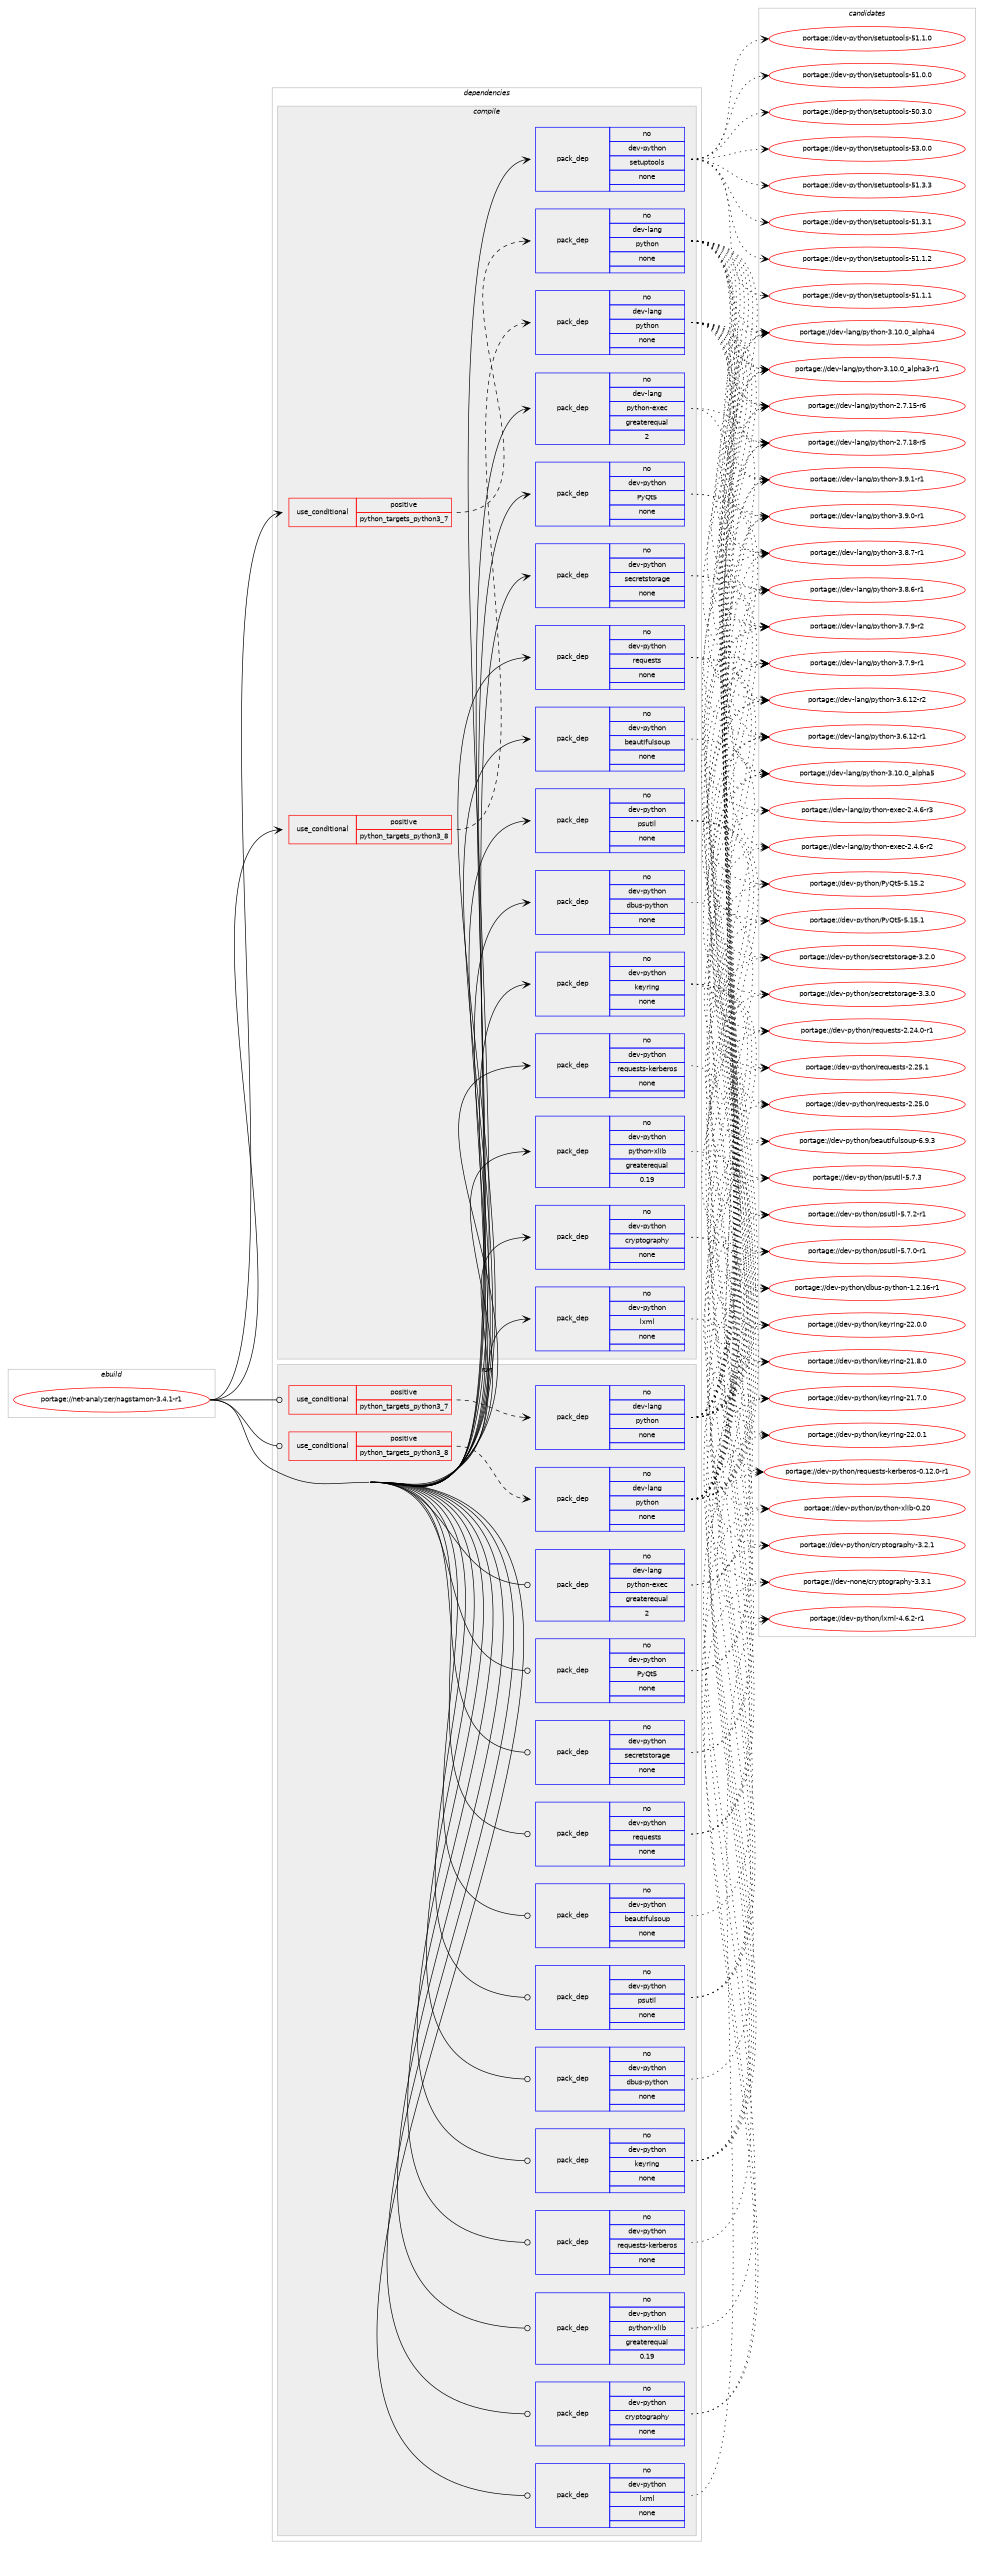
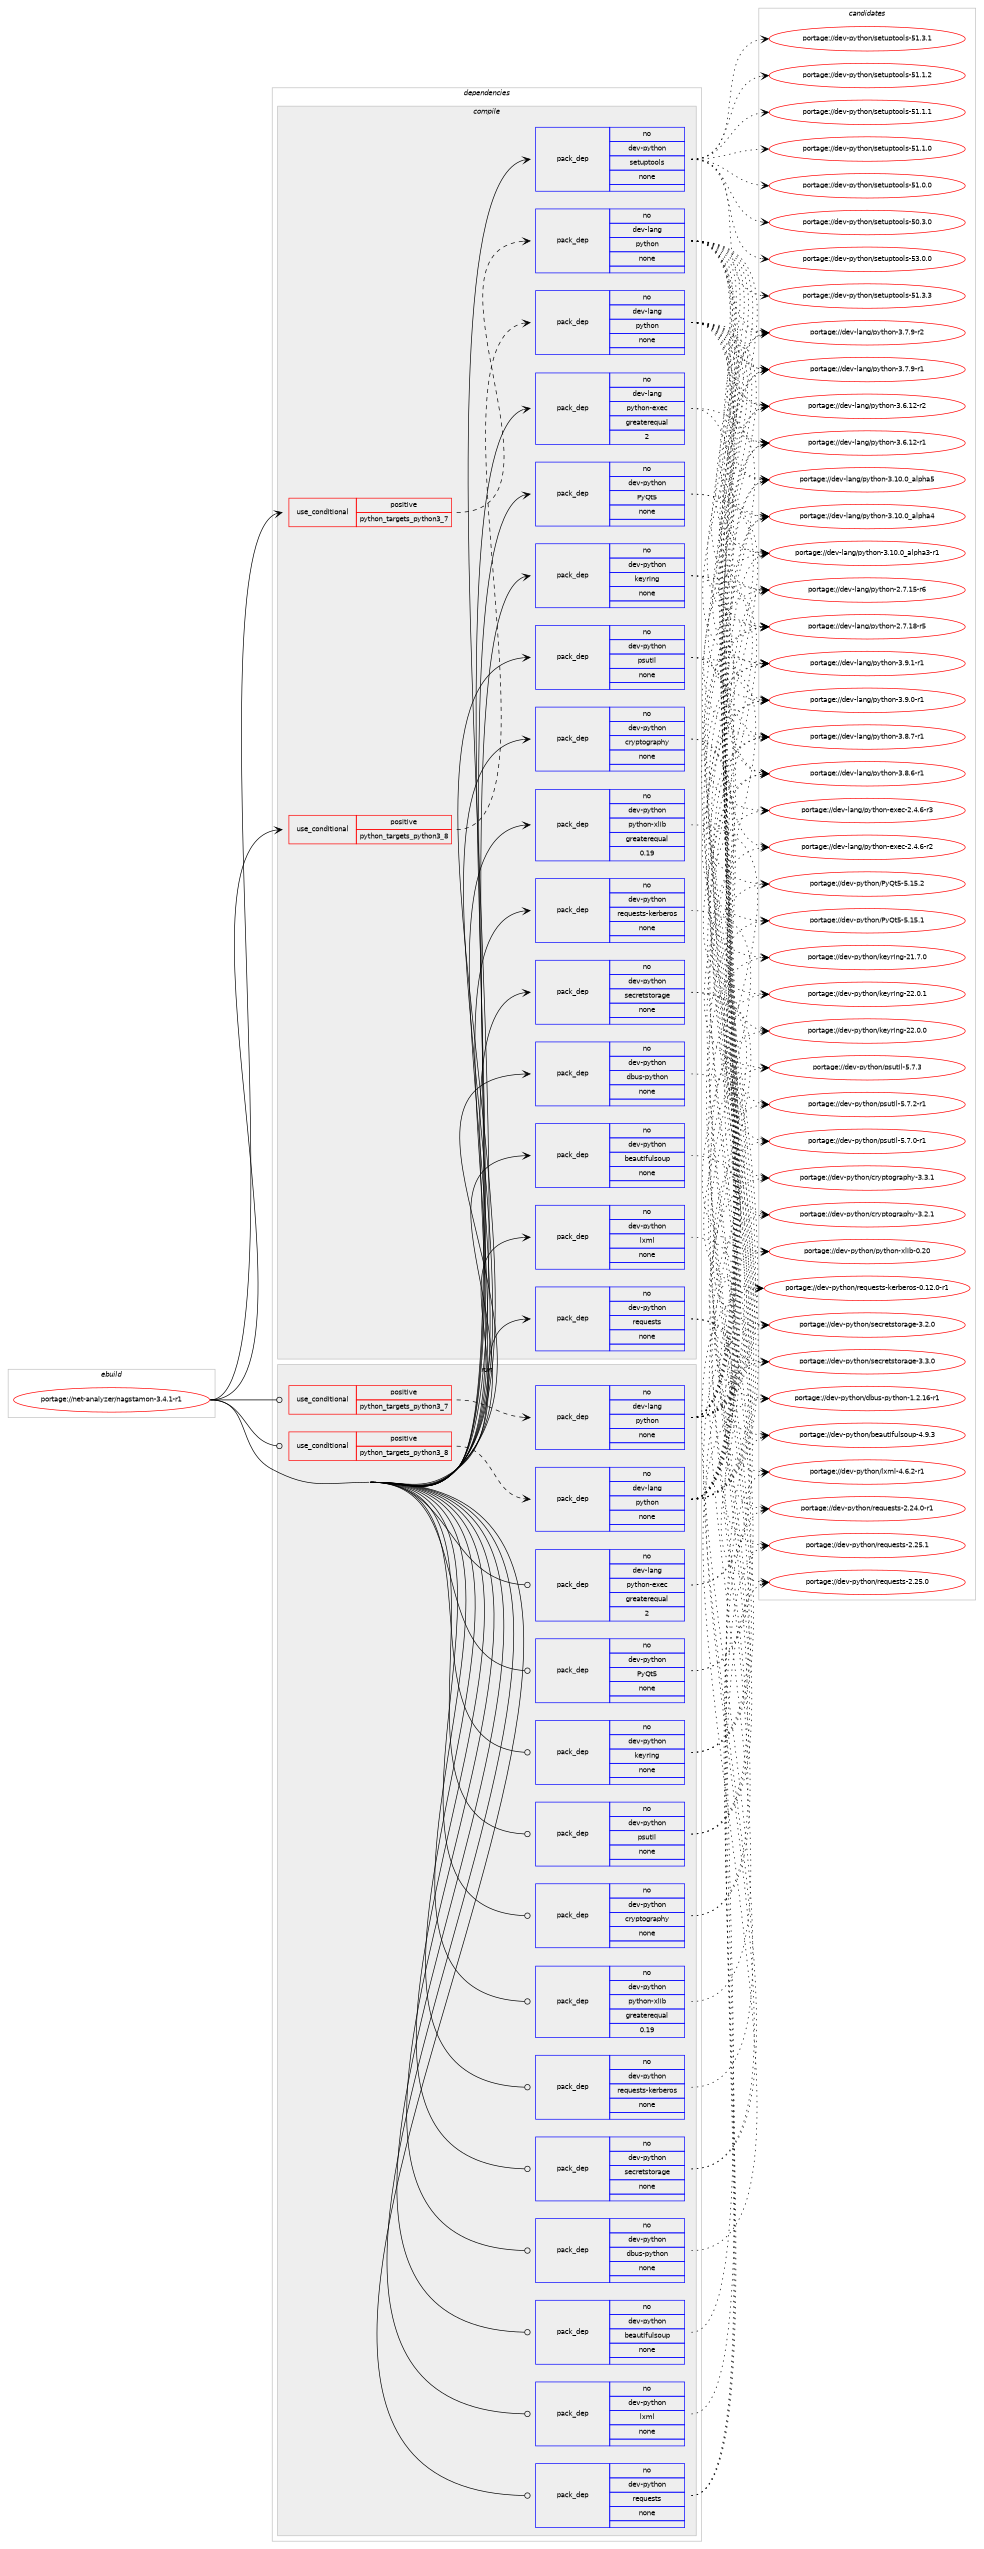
node "portage://dep-python/setuptools-50.3.0": label "portage://dep-python/setuptools-50.3.0" -> "portage://dev-python/setuptools-50.3.0"
node "portage://dev-python/beautifulsoup-6.9.3": label "portage://dev-python/beautifulsoup-6.9.3" -> "portage://dev-python/beautifulsoup-4.9.3"
node "portage://dev-python/keyring-21.8.0": removed
node "portage://dev-none/cryptography-3.3.1": label "portage://dev-none/cryptography-3.3.1" -> "portage://dev-python/cryptography-3.3.1"
